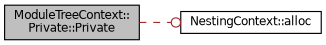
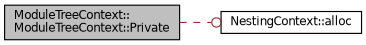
node "ModuleTreeContext:: Private::Private": label "ModuleTreeContext:: Private::Private" -> "ModuleTreeContext:: ModuleTreeContext::Private"
